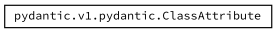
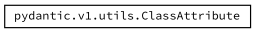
node "pydantic.v1.pydantic.ClassAttribute": label "pydantic.v1.pydantic.ClassAttribute" -> "pydantic.v1.utils.ClassAttribute"
